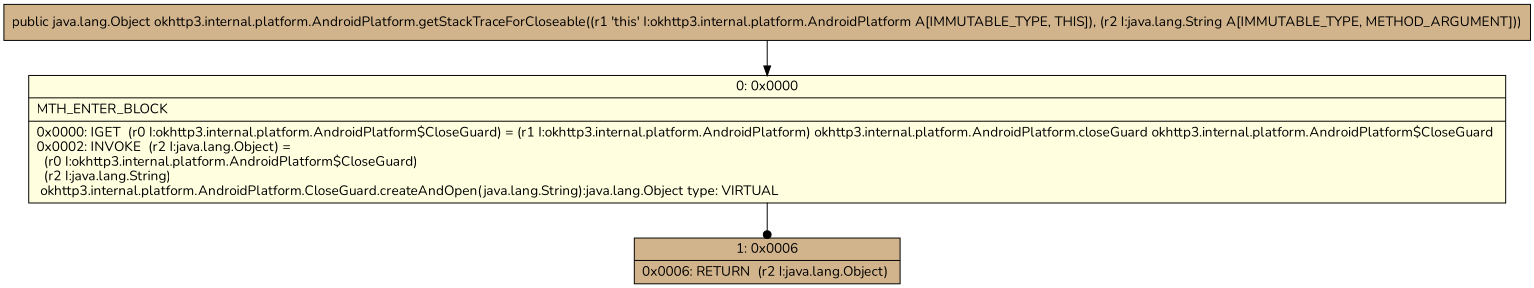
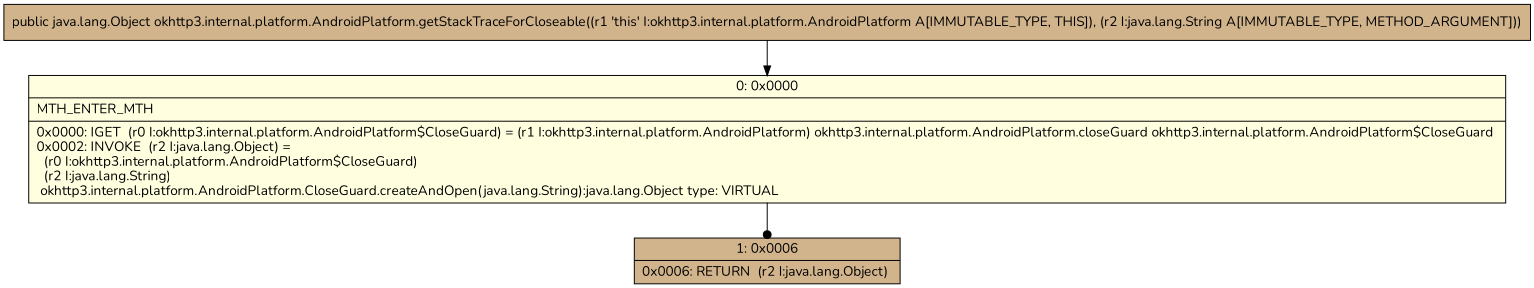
node "0: 0x0000": text "MTH_ENTER_BLOCK" -> "MTH_ENTER_MTH"
